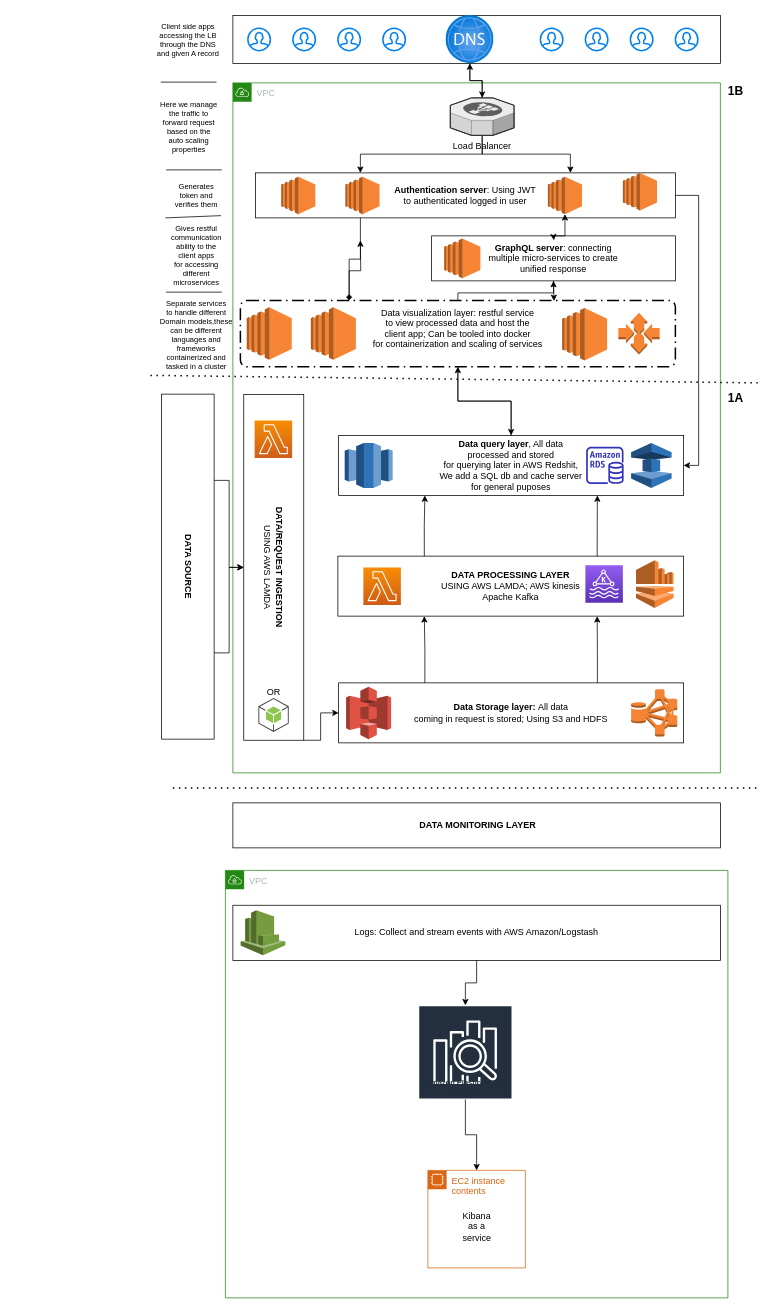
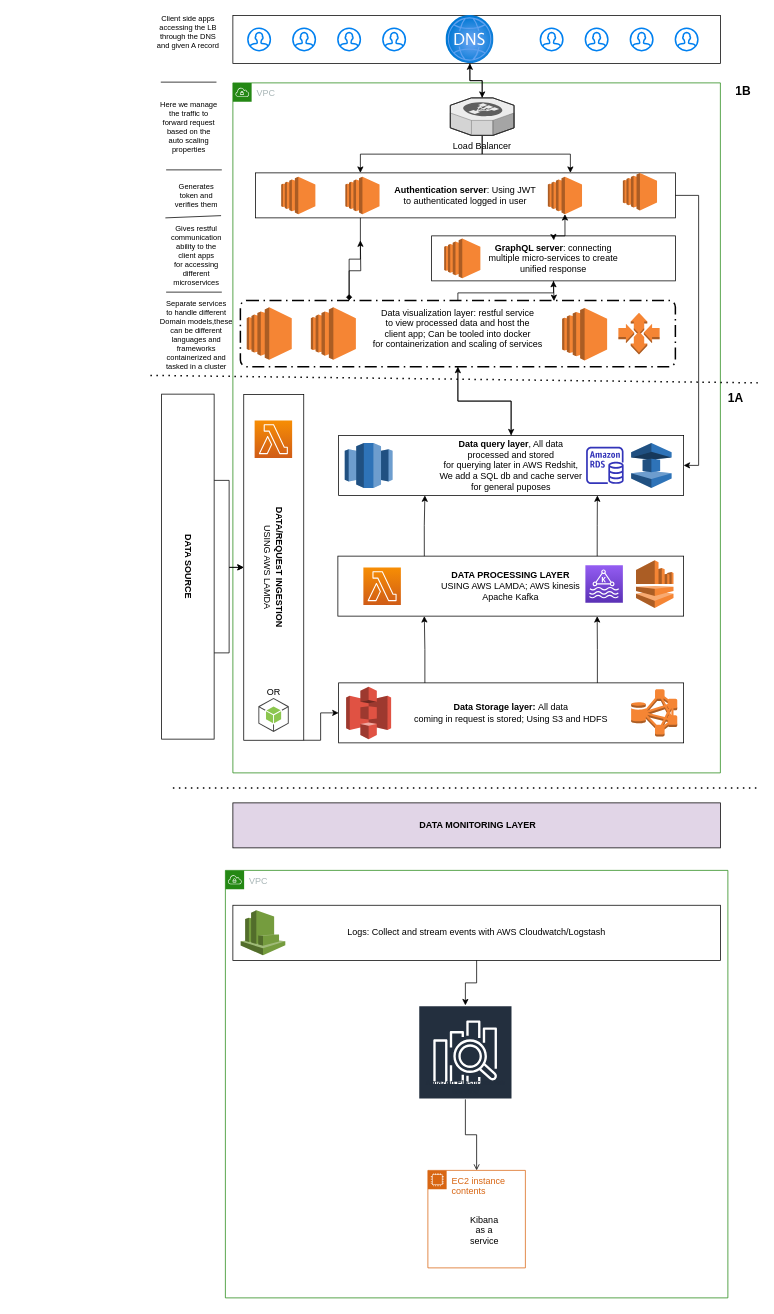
node "Client side apps accessing the LB through the DNS and given A record": moved (188, 39) -> (188, 32)
node "1B": moved (735, 90) -> (743, 90)
node "DATA MONITORING LAYER": fillcolor #ffffff -> #e1d5e7
node "Logs: Collect and stream events with AWS Amazon/Logstash": label "Logs: Collect and stream events with AWS Amazon/Logstash" -> "Logs: Collect and stream events with AWS Cloudwatch/Logstash"
edge "Amazon Elasticsearch Service" -> "EC2 instance contents": arrowhead classic -> open
node "Kibana as a service": moved (477, 1227) -> (484, 1230)
